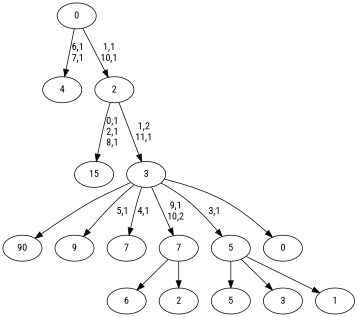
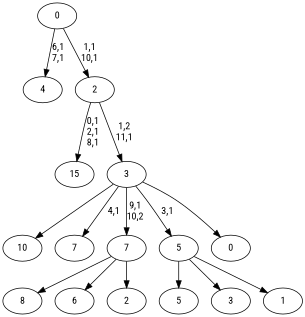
node "90": label "90" -> "10"
node "9": removed
node "8": added
